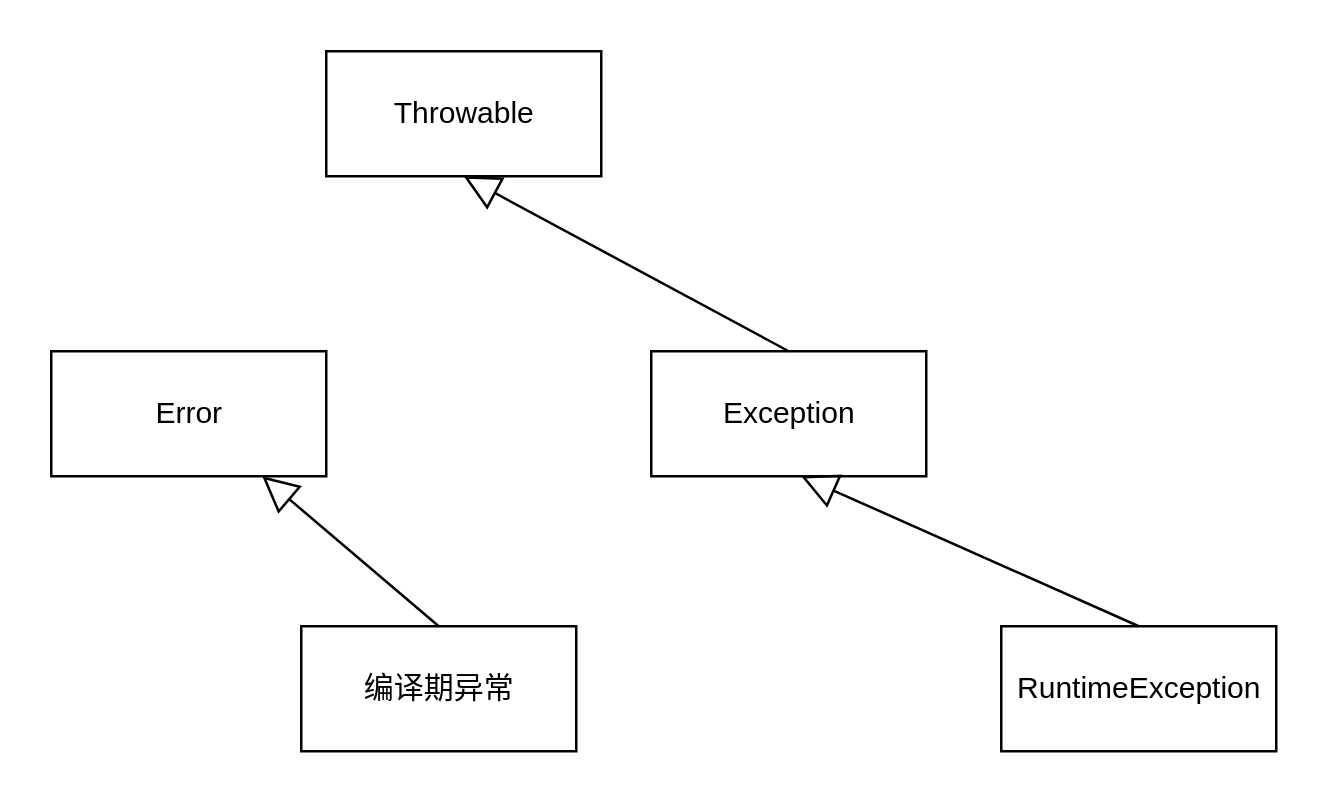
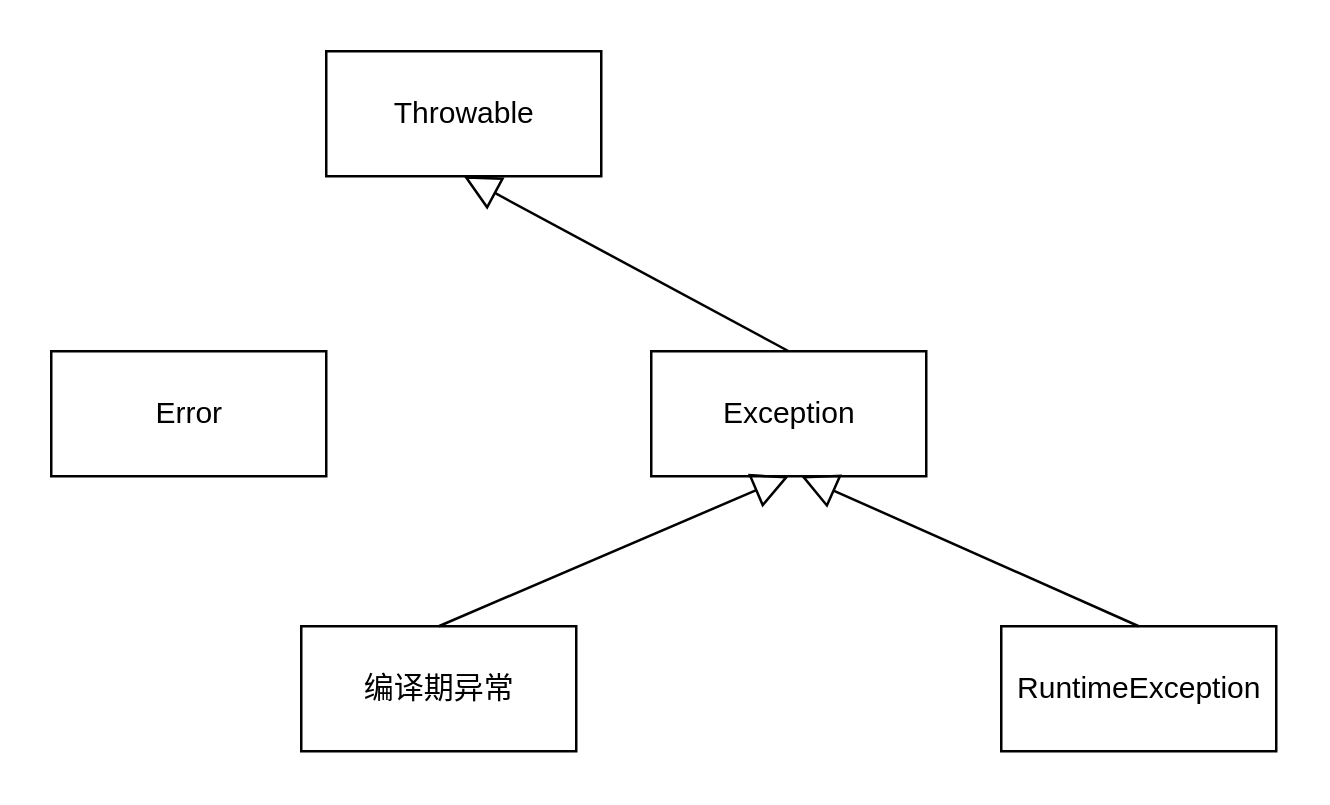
edge "编译期异常" -> "Error": now "编译期异常" -> "Exception"
